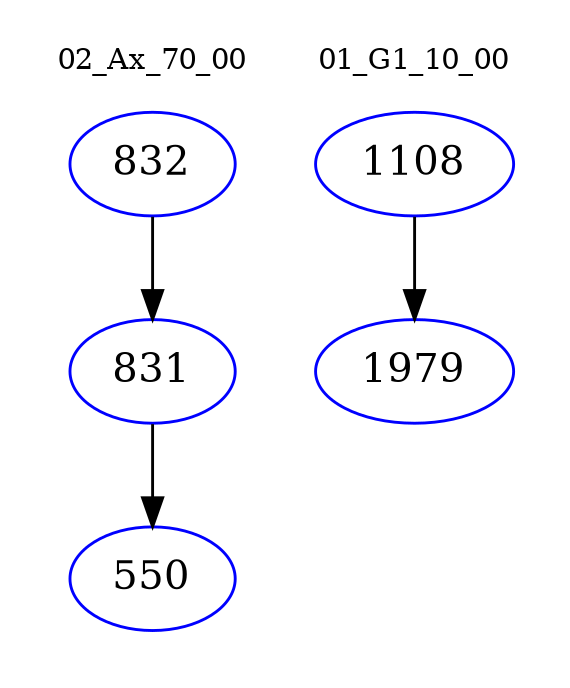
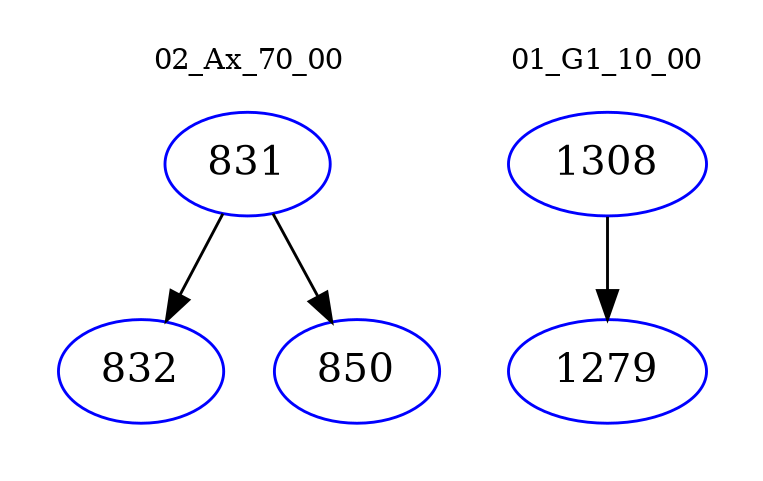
node "1108": label "1108" -> "1308"
edge "832" -> "831": reversed
node "1979": label "1979" -> "1279"
node "550": label "550" -> "850"
